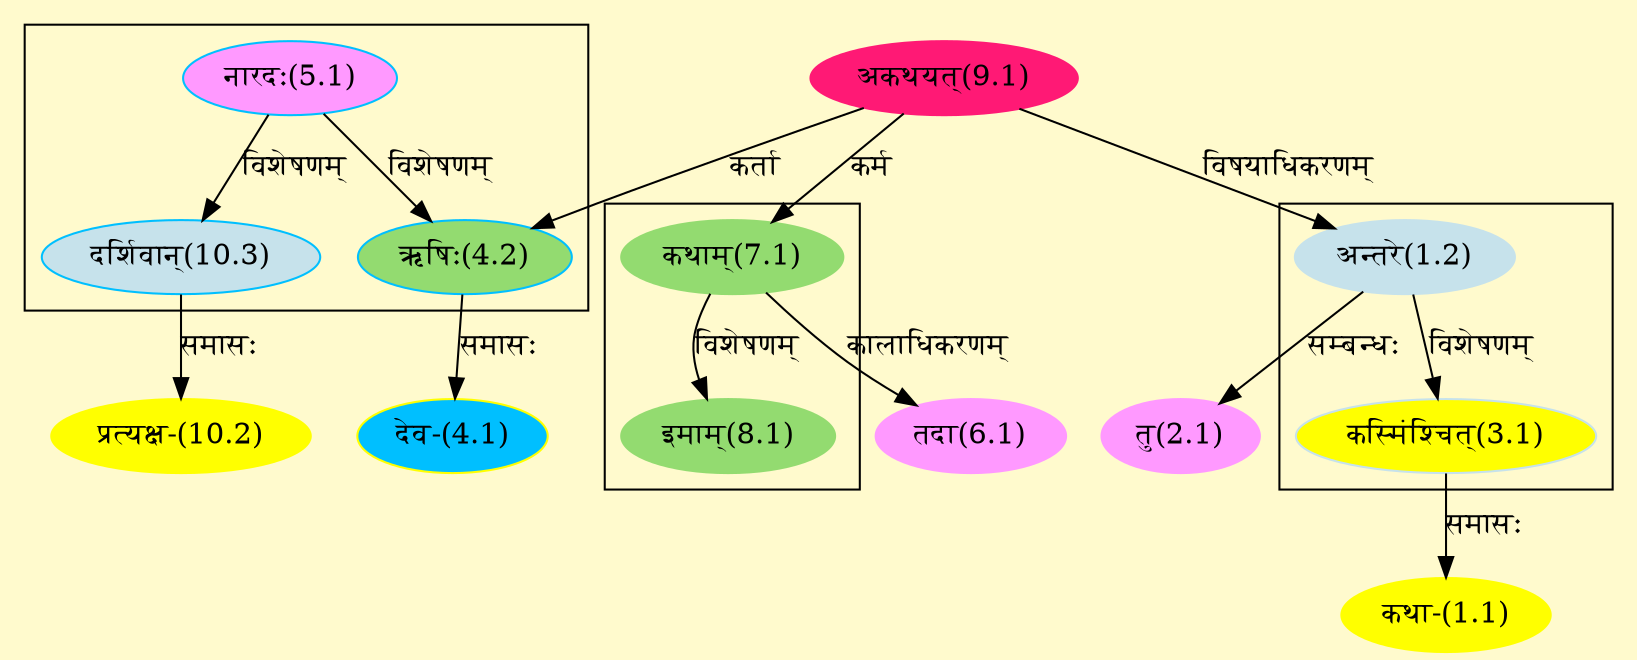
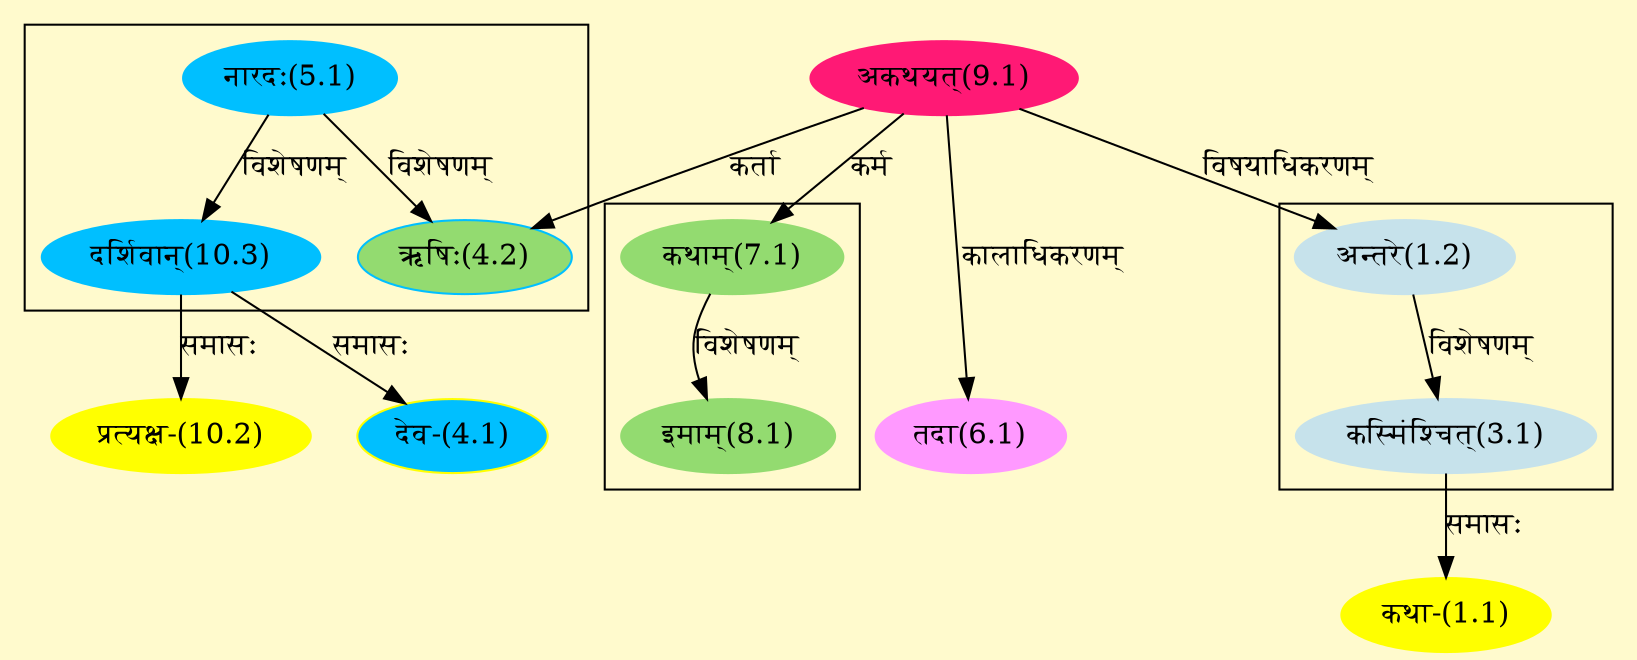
node "नारदः(5.1)": fillcolor #ff99ff -> #00bfff
node "दर्शिवान्(10.3)": fillcolor #c6e2eb -> #00bfff
edge "ऋषिः(4.2)" -> "देव-(4.1)": now "दर्शिवान्(10.3)" -> "देव-(4.1)"
edge "कथाम्(7.1)" -> "तदा(6.1)": now "अकथयत्(9.1)" -> "तदा(6.1)"
node "तु(2.1)": removed
node "कस्मिंश्चित्(3.1)": fillcolor #ffff00 -> #c6e2eb
